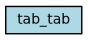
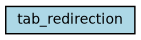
node "tab_tab": label "tab_tab" -> "tab_redirection"
